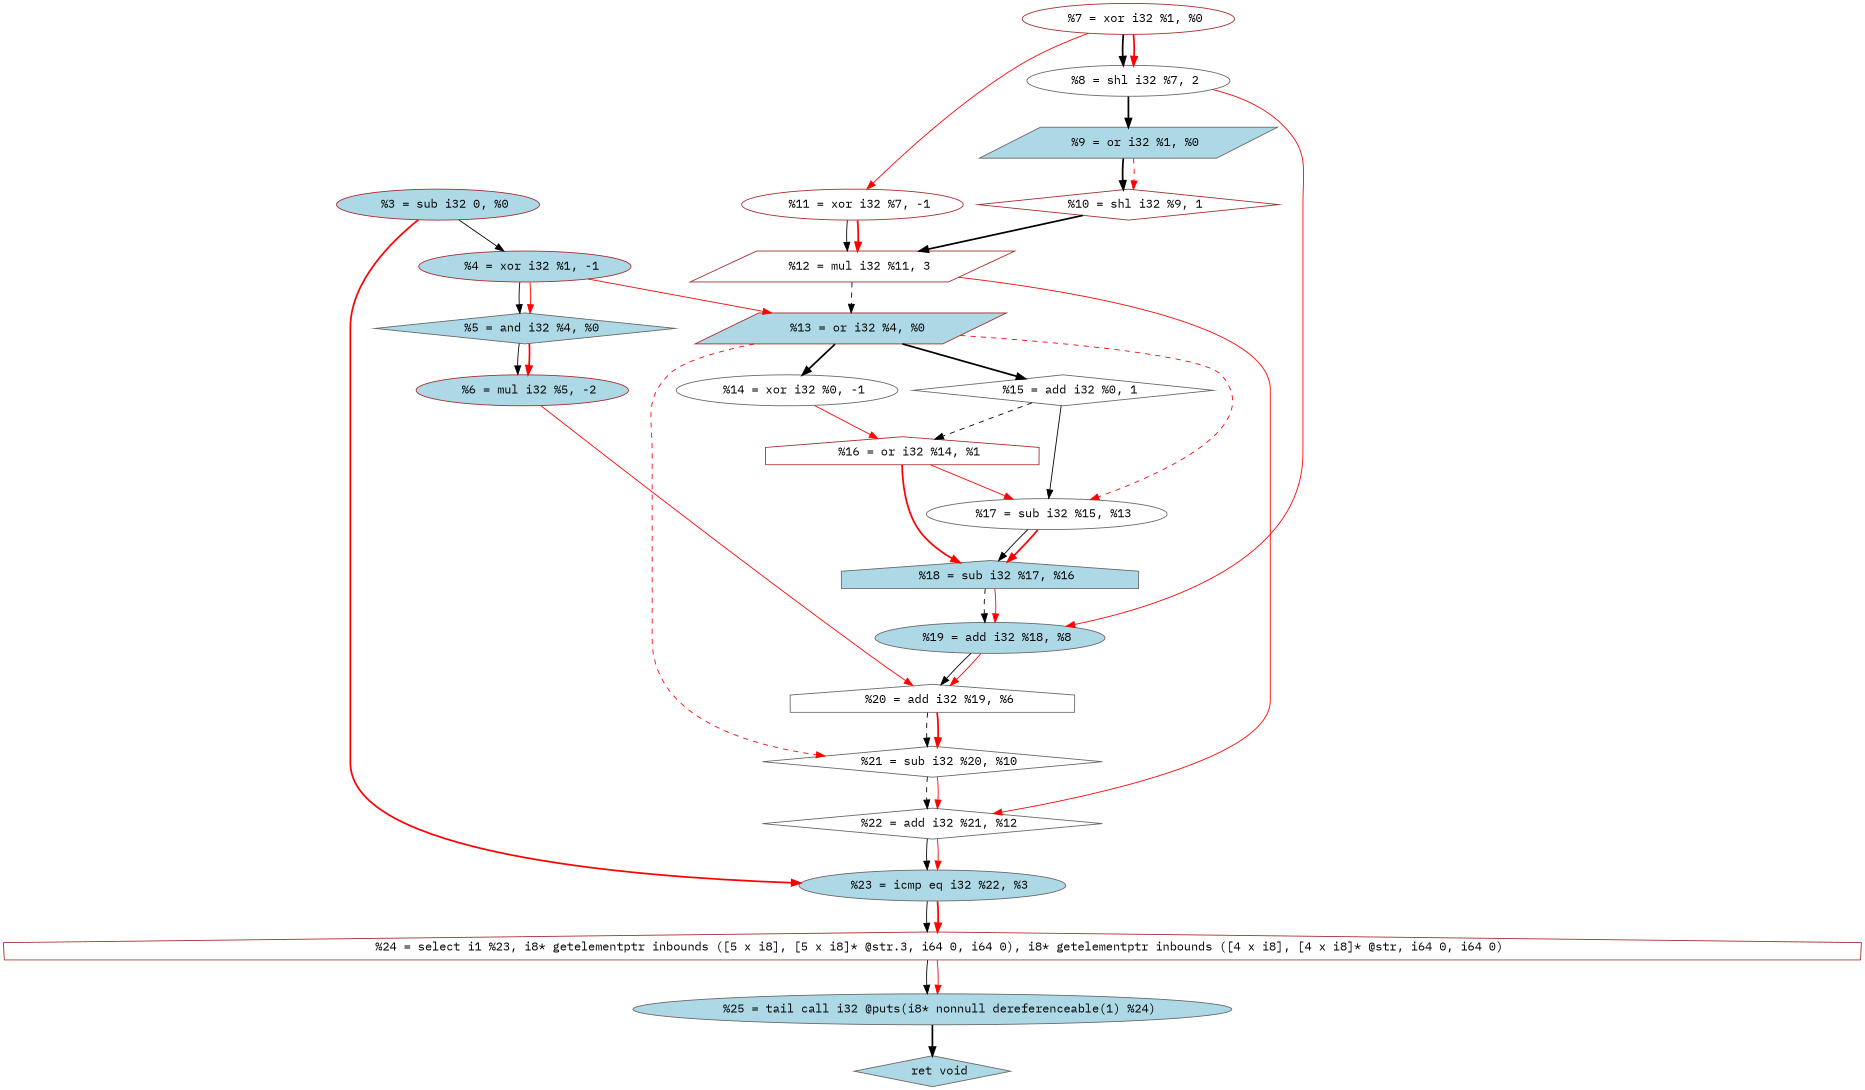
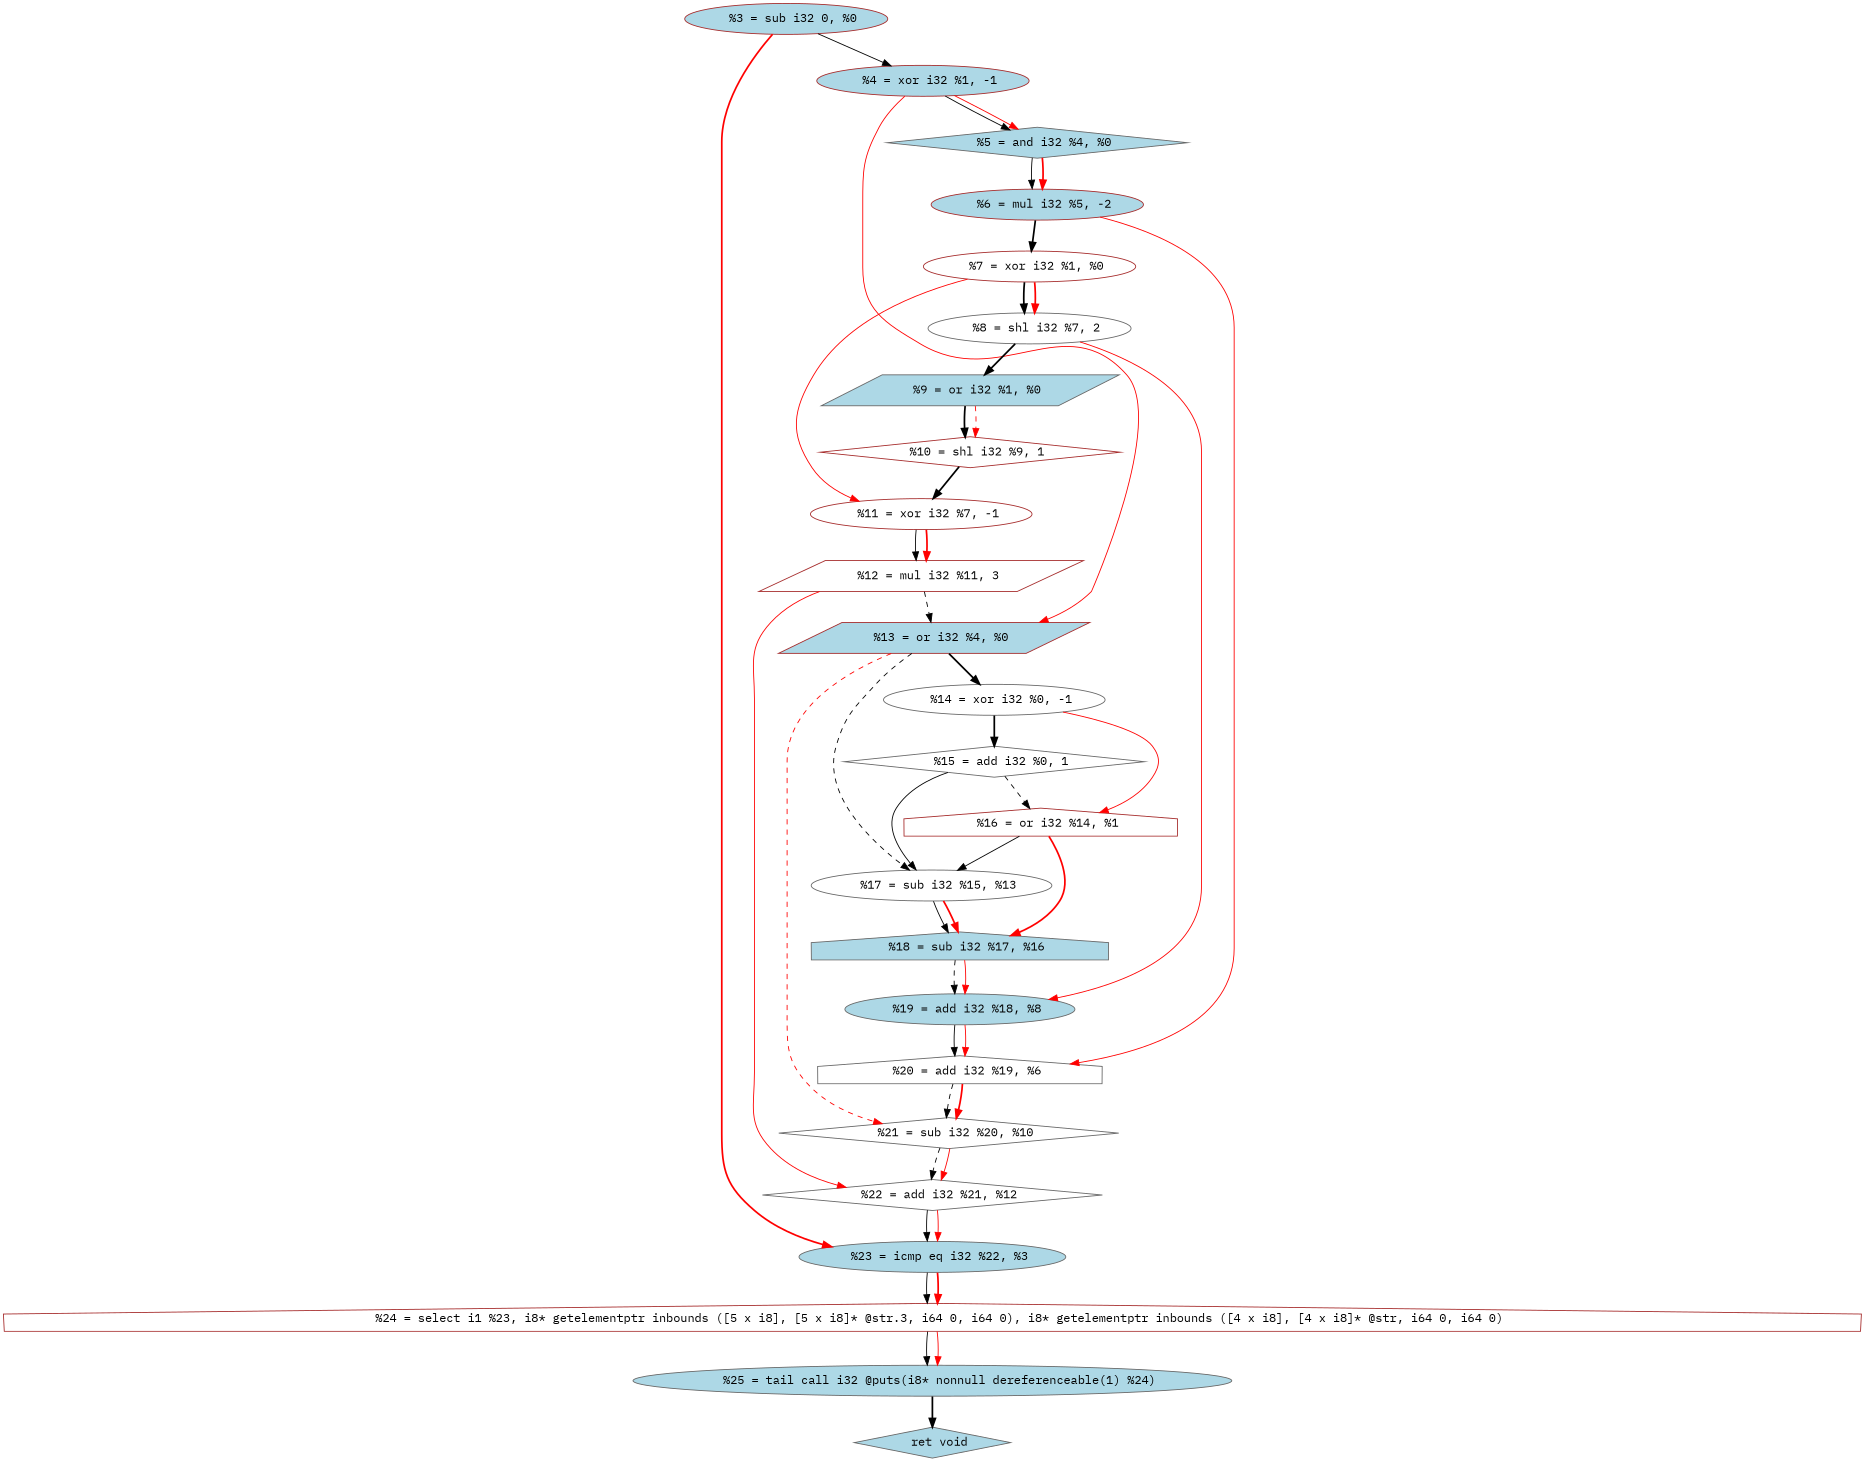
edge "%6 = mul i32 %5, -2" -> "%7 = xor i32 %1, %0": added
edge "%10 = shl i32 %9, 1" -> "%12 = mul i32 %11, 3": now "%10 = shl i32 %9, 1" -> "%11 = xor i32 %7, -1"
edge "%13 = or i32 %4, %0" -> "%15 = add i32 %0, 1": now "%14 = xor i32 %0, -1" -> "%15 = add i32 %0, 1"
edge "%13 = or i32 %4, %0" -> "%17 = sub i32 %15, %13": color red -> black
edge "%16 = or i32 %14, %1" -> "%17 = sub i32 %15, %13": color red -> black
